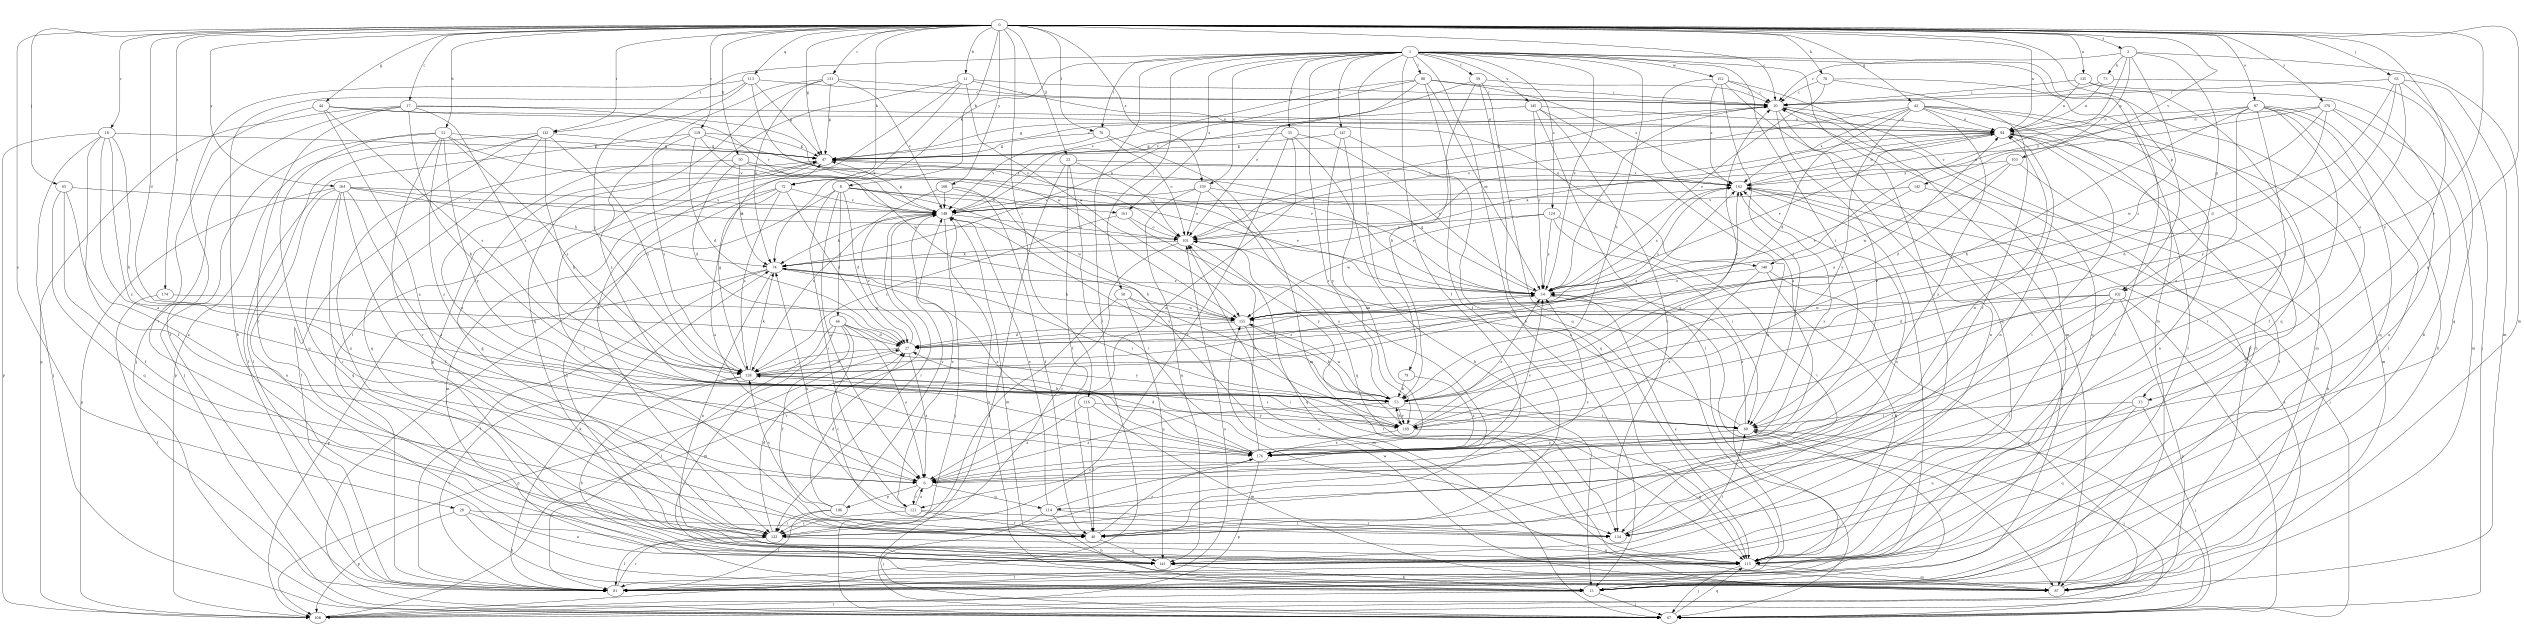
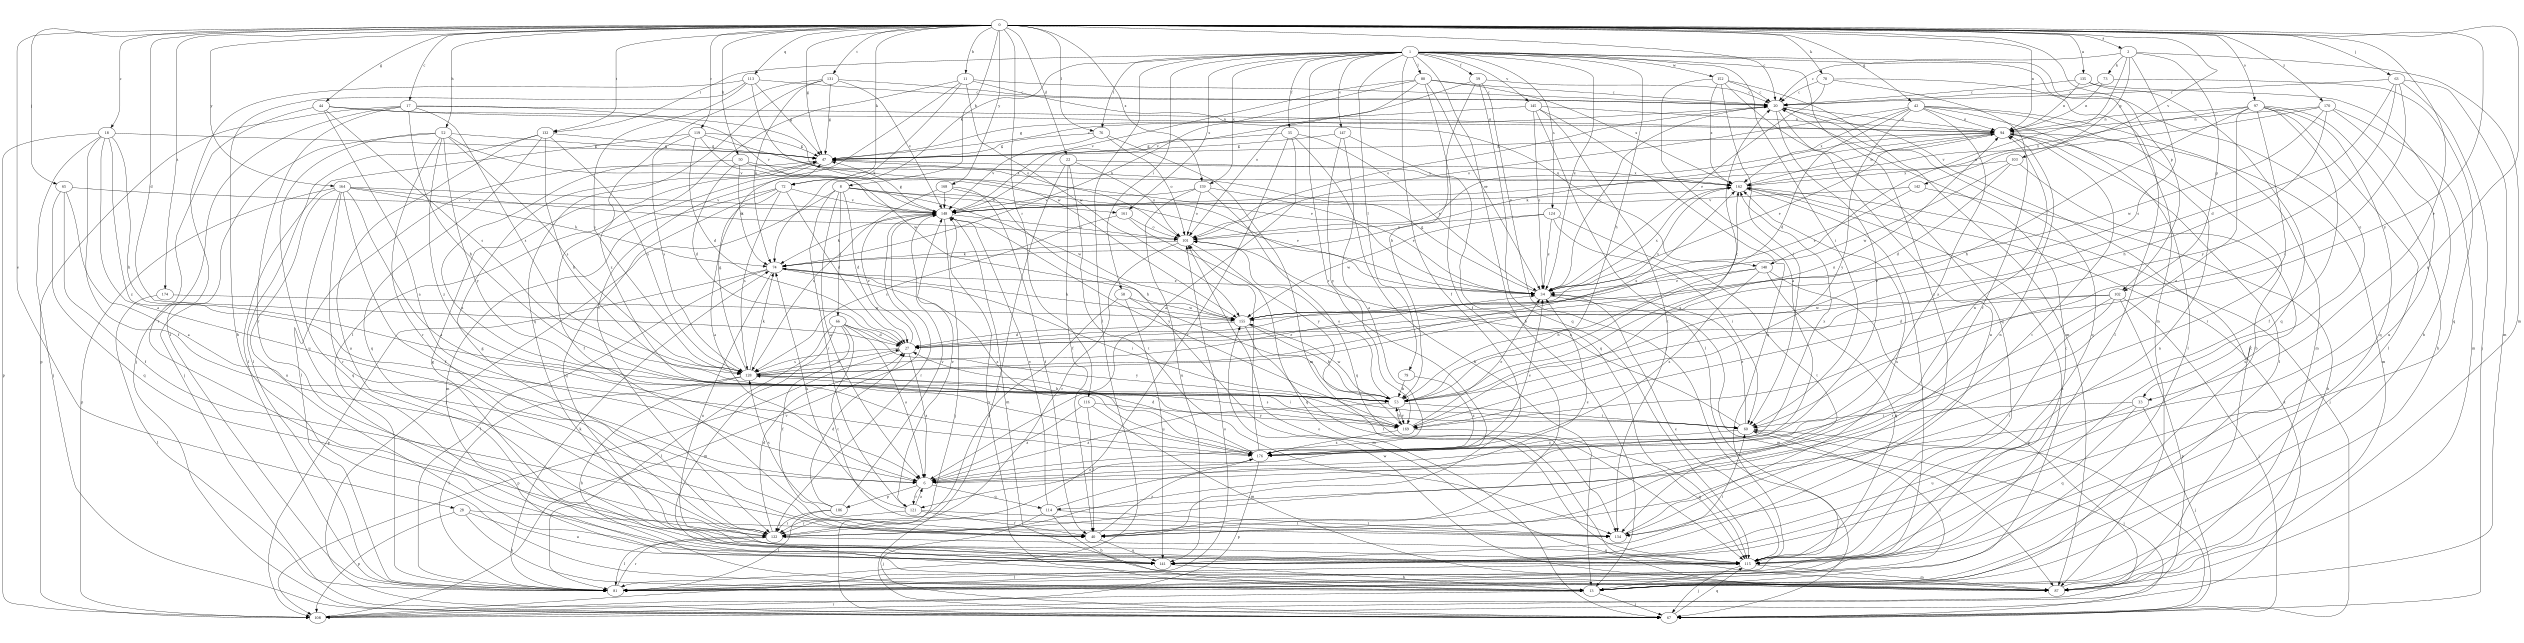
edge "34" -> "155": removed, label "w"
edge "132" -> "108": removed, label "p"
edge "140" -> "53": added, label "h"
